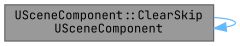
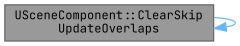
node "USceneComponent::ClearSkip USceneComponent": label "USceneComponent::ClearSkip USceneComponent" -> "USceneComponent::ClearSkip UpdateOverlaps"
